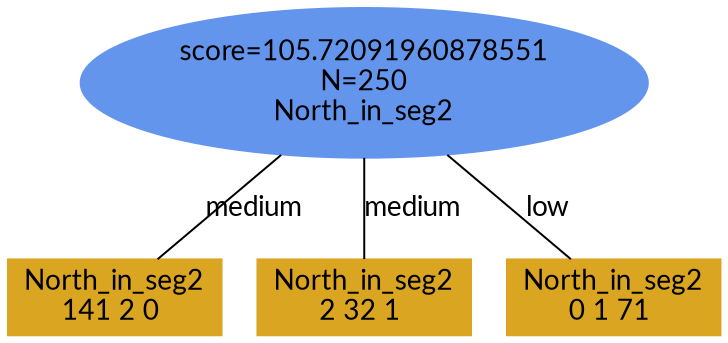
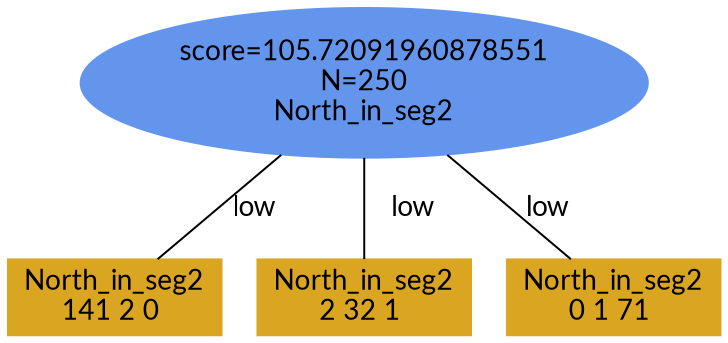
edge "score=105.72091960878551 N=250 North_in_seg2" -- "North_in_seg2 141 2 0": label "medium" -> "low"
edge "score=105.72091960878551 N=250 North_in_seg2" -- "North_in_seg2 2 32 1": label "medium" -> "low"
